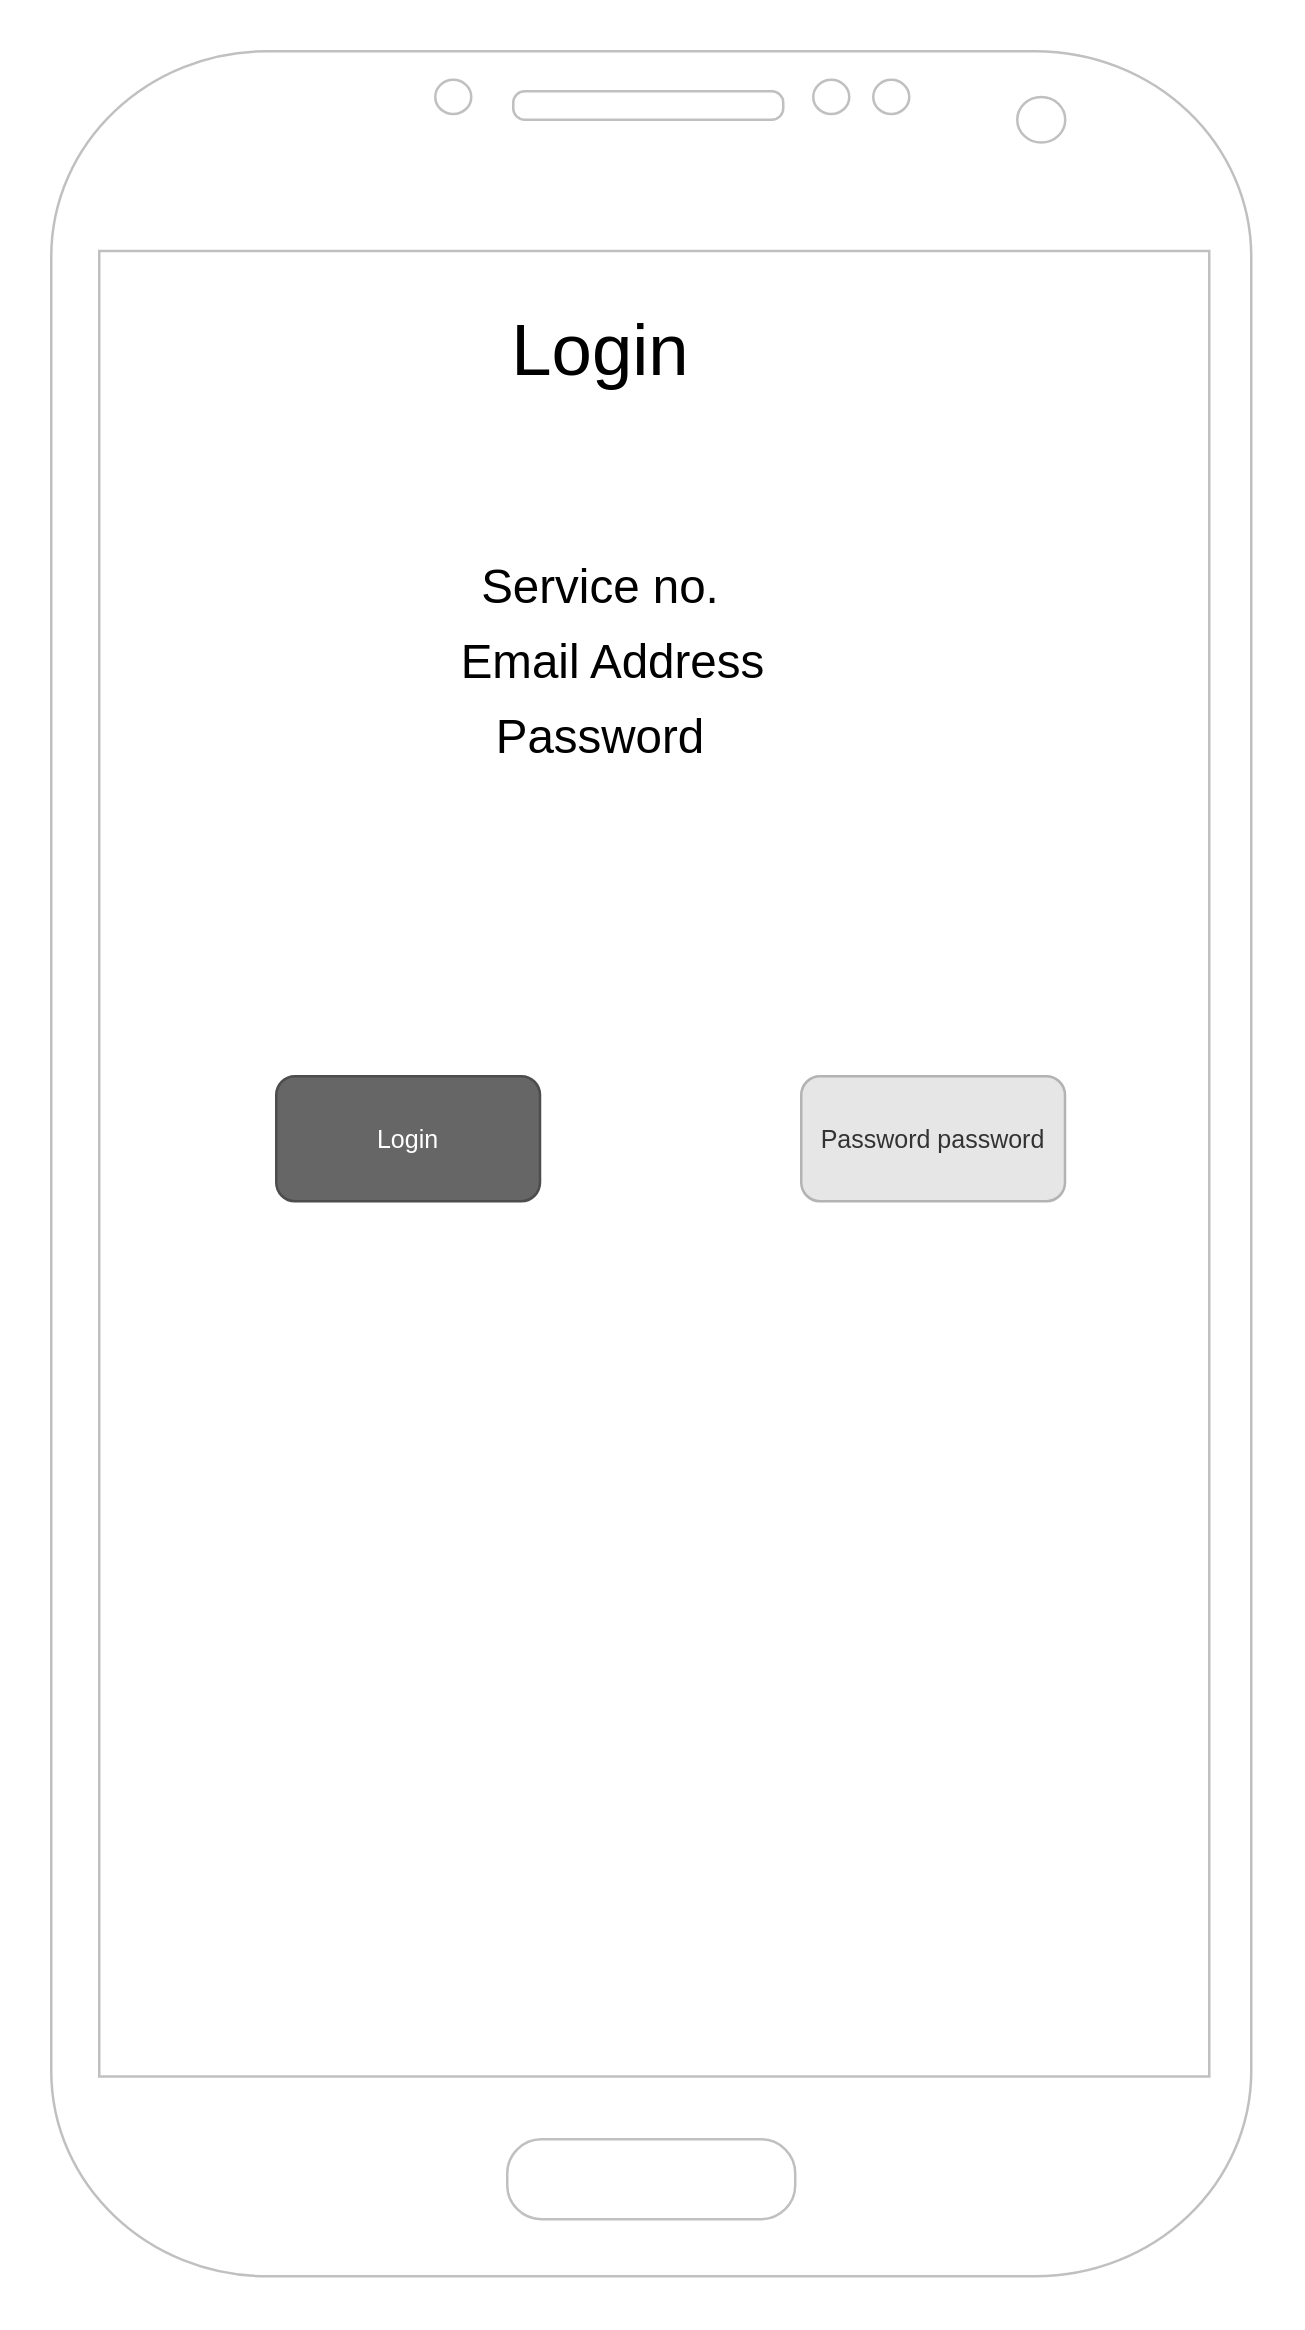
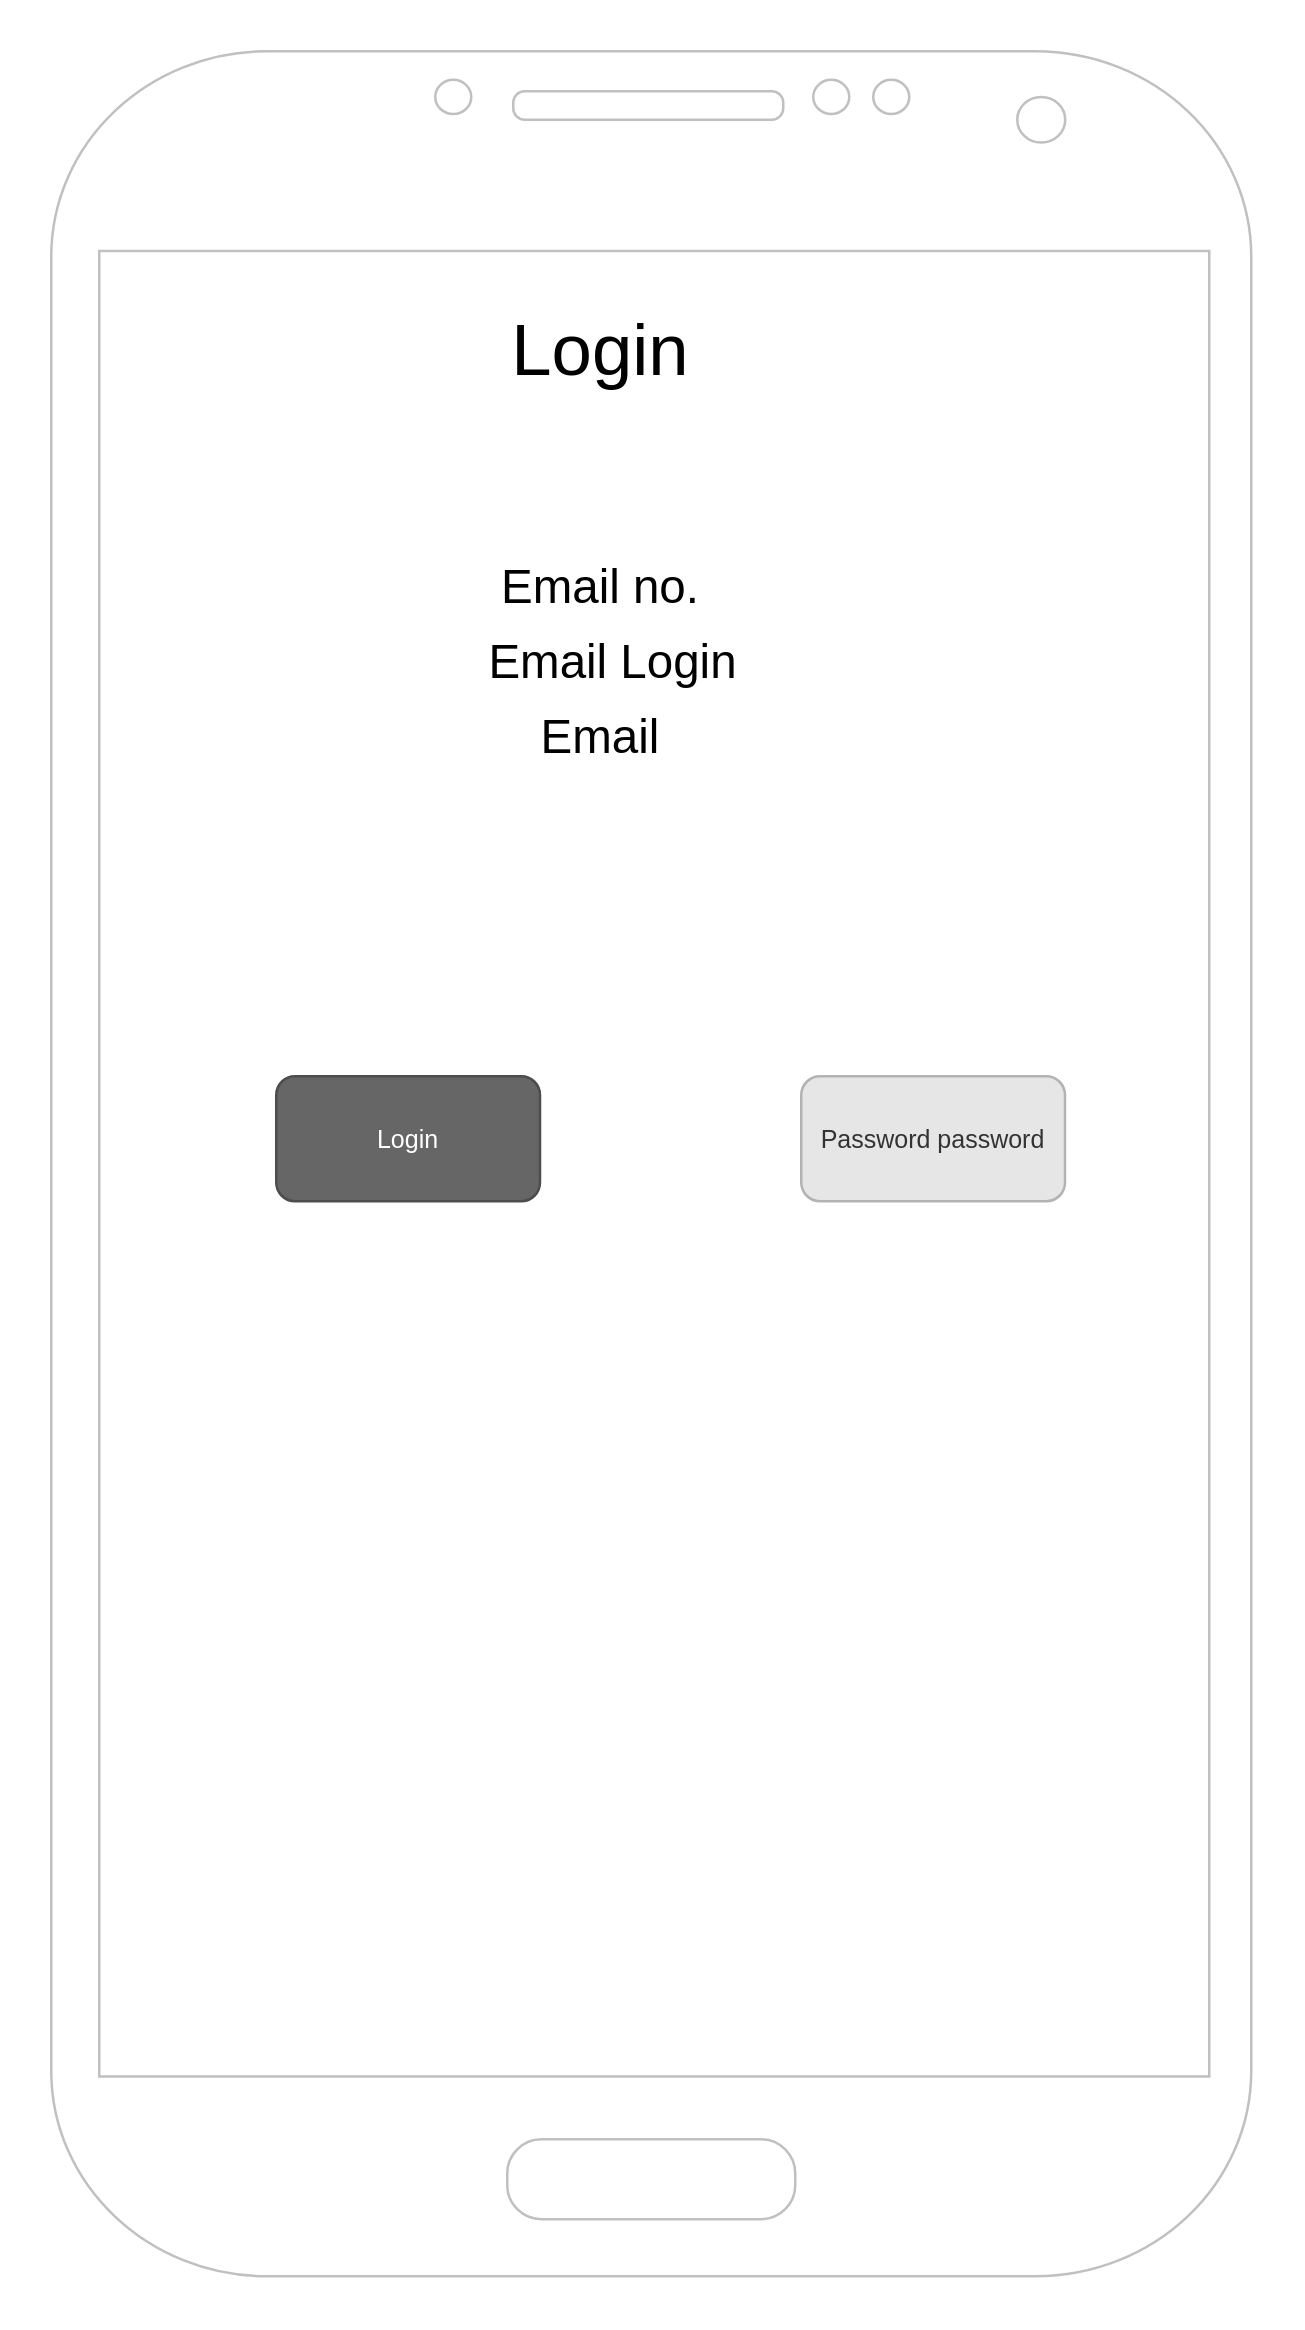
node "Service no.": label "Service no." -> "Email no."
node "Email Address": label "Email Address" -> "Email Login"
node "Password": label "Password" -> "Email"
